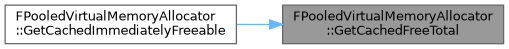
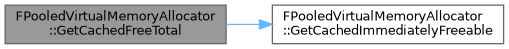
edge "FPooledVirtualMemoryAllocator ::GetCachedImmediatelyFreeable" -> "FPooledVirtualMemoryAllocator ::GetCachedFreeTotal": reversed
